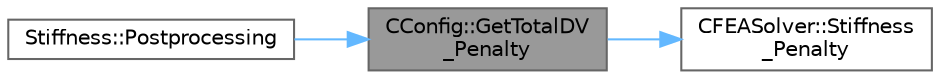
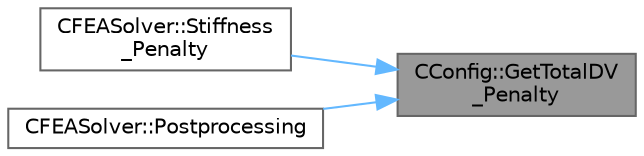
node "Stiffness::Postprocessing": label "Stiffness::Postprocessing" -> "CFEASolver::Postprocessing"
edge "CConfig::GetTotalDV _Penalty" -> "CFEASolver::Stiffness _Penalty": reversed
